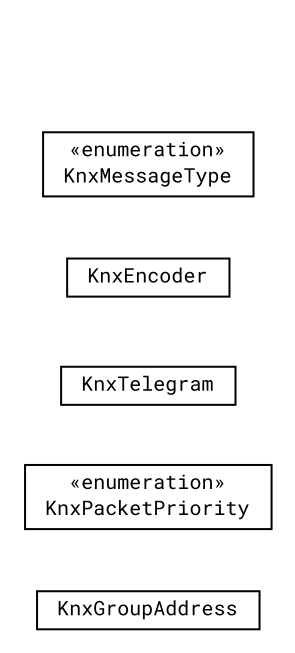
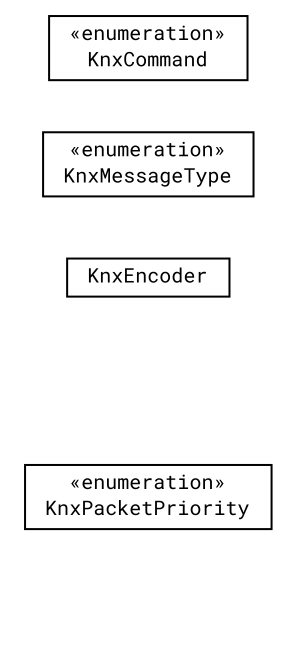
node "KnxCommand": added
node "KnxTelegram": removed
node "KnxGroupAddress": removed
